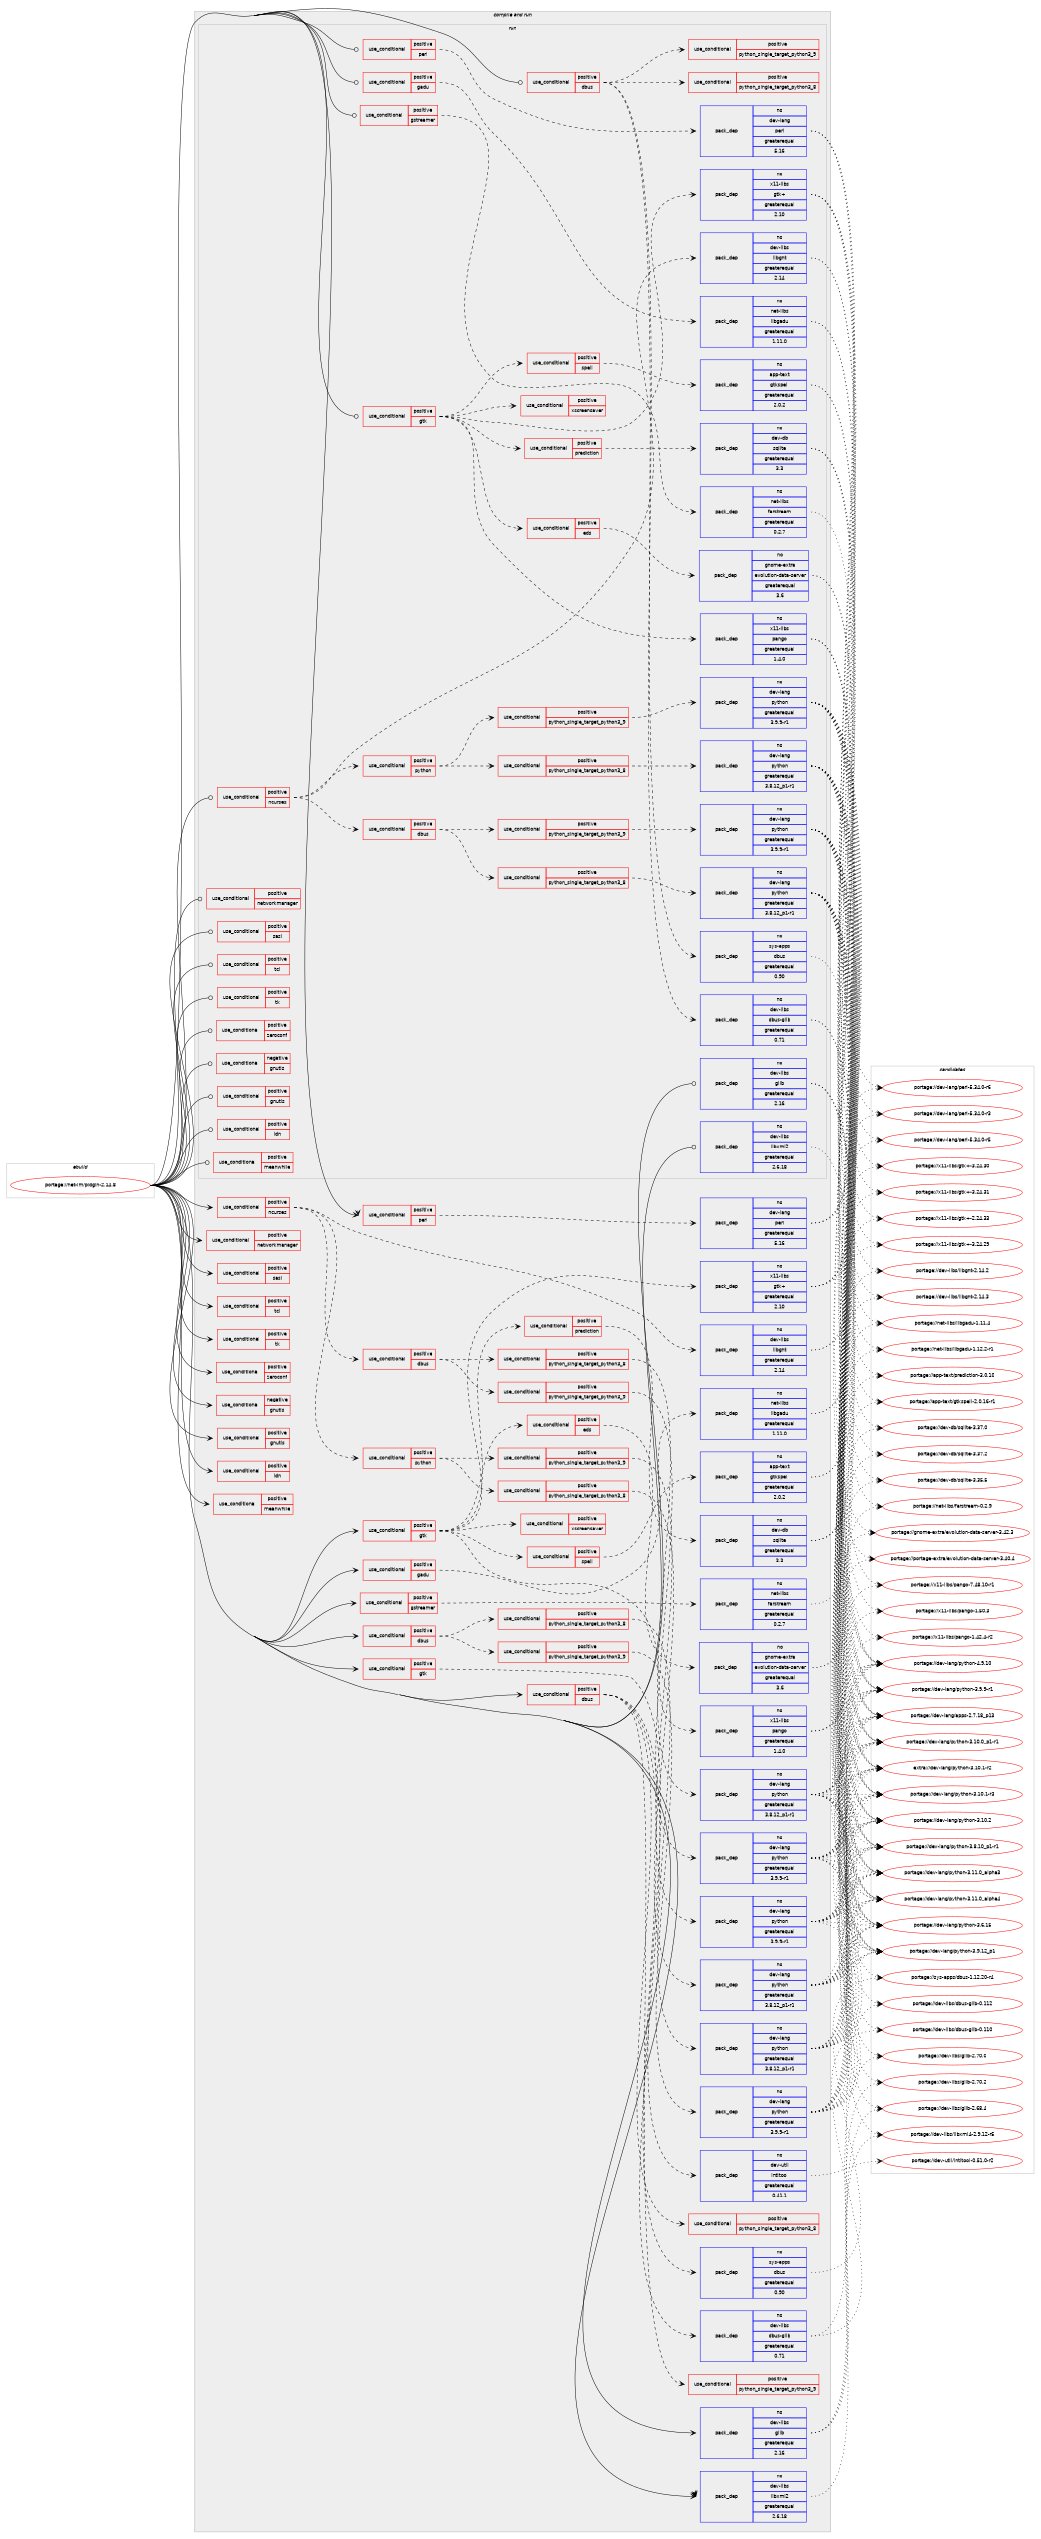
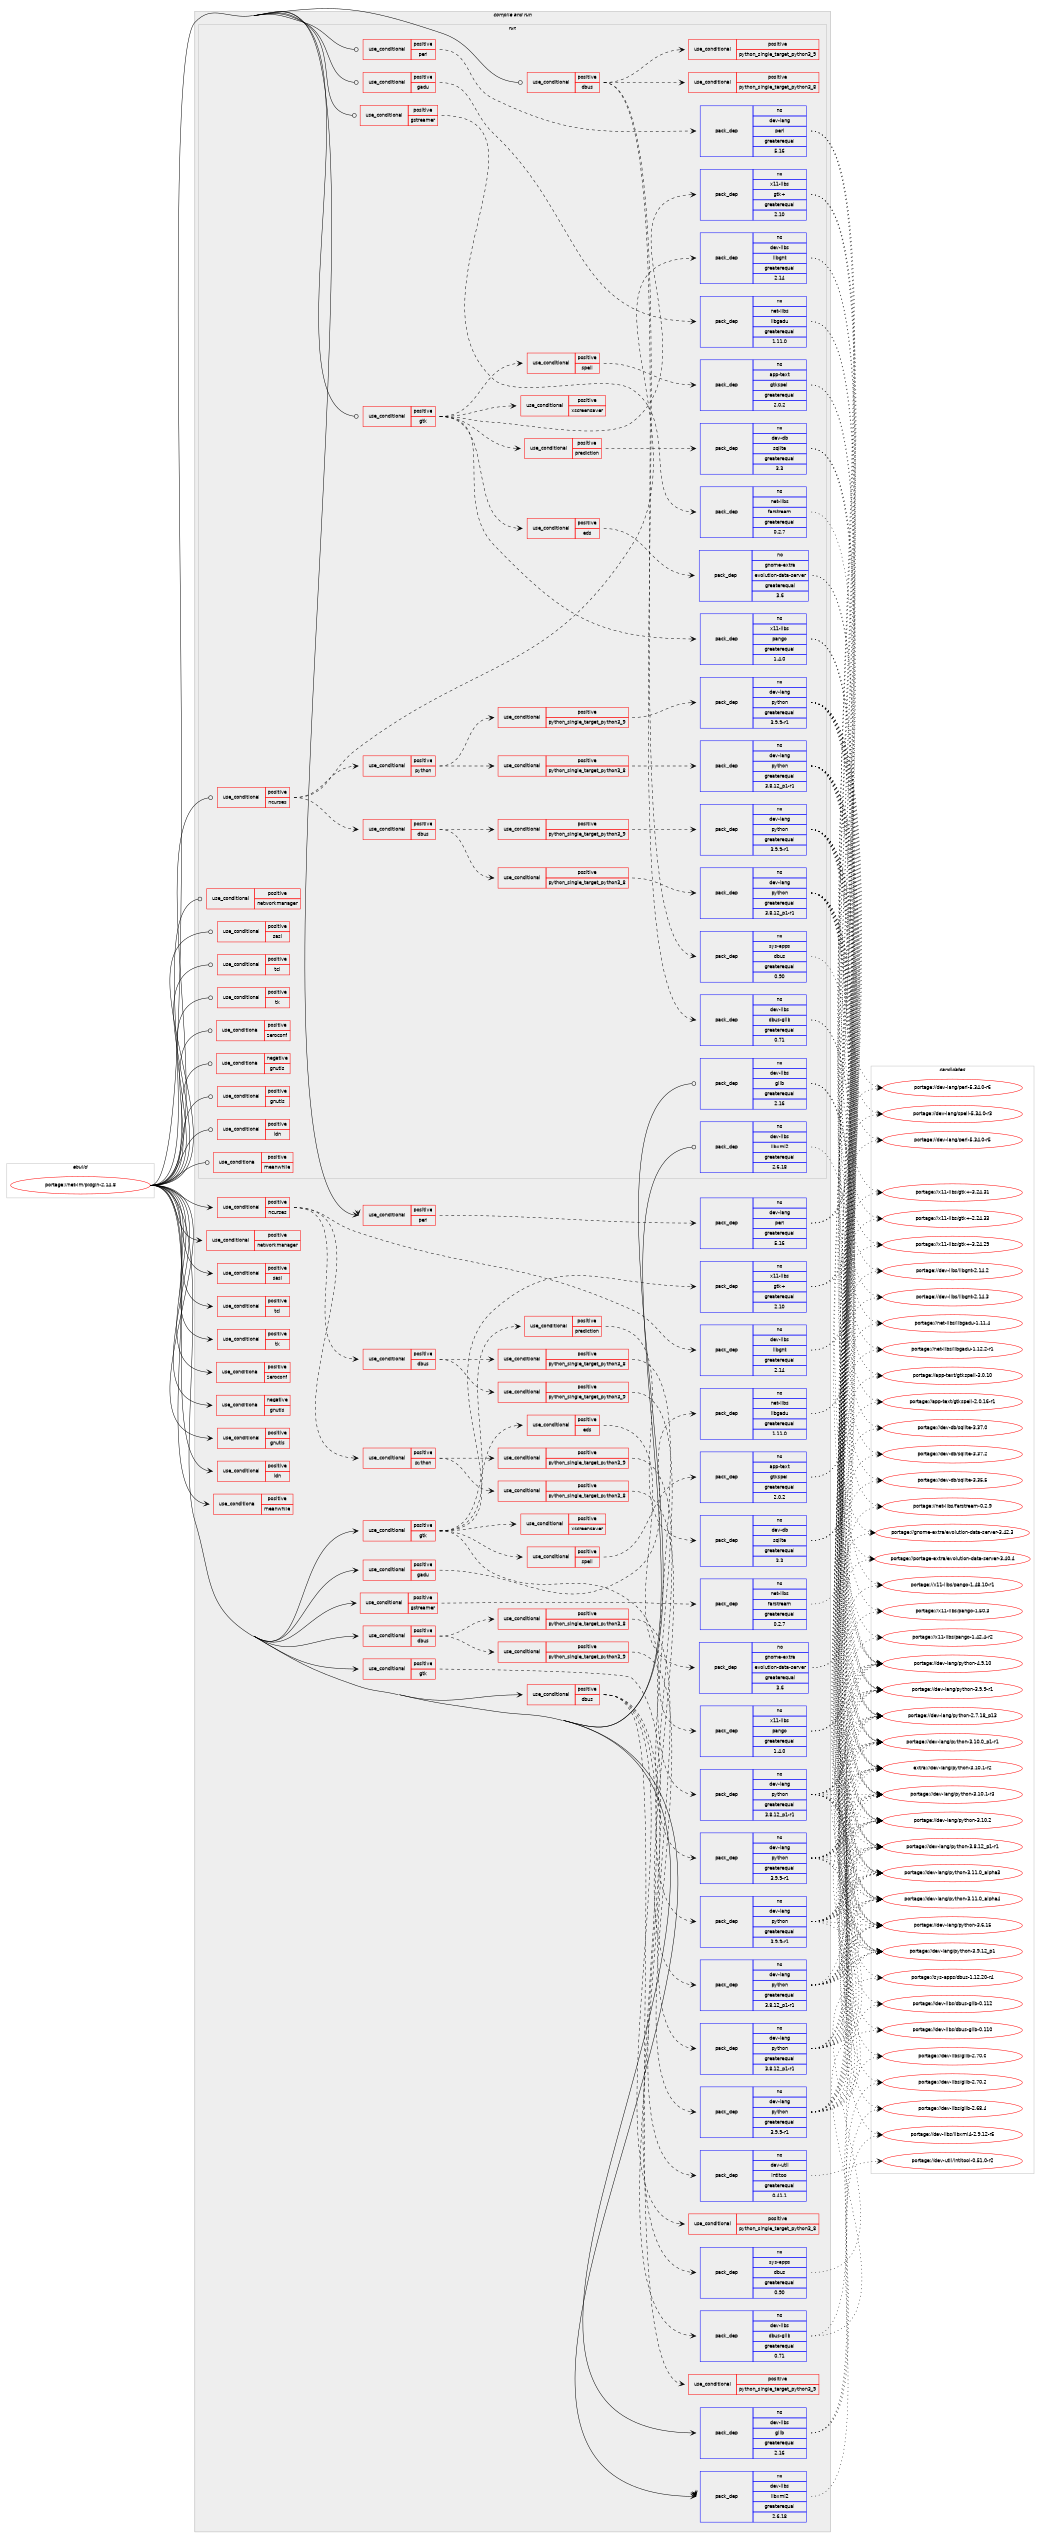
node "portage://dev-lang/perl-5.34.0-r3": label "portage://dev-lang/perl-5.34.0-r3" -> "portage://dev-lang/spell-5.34.0-r3"
node "portage://x11-libs/gtk+-3.24.30": removed
node "portage://app-text/prediction-3.0.10": label "portage://app-text/prediction-3.0.10" -> "portage://app-text/gtkspell-3.0.10"
node "portage://x11-libs/pango-7.48.10-r1": label "portage://x11-libs/pango-7.48.10-r1" -> "portage://x11-libs/pango-1.48.10-r1"
node "portage://dev-lang/apps-2.7.18_p13": label "portage://dev-lang/apps-2.7.18_p13" -> "portage://dev-lang/python-2.7.18_p13"
node "portage://dev-lang/python-3.8.10_p1-r1": label "portage://dev-lang/python-3.8.10_p1-r1" -> "portage://dev-lang/python-3.8.12_p1-r1"
